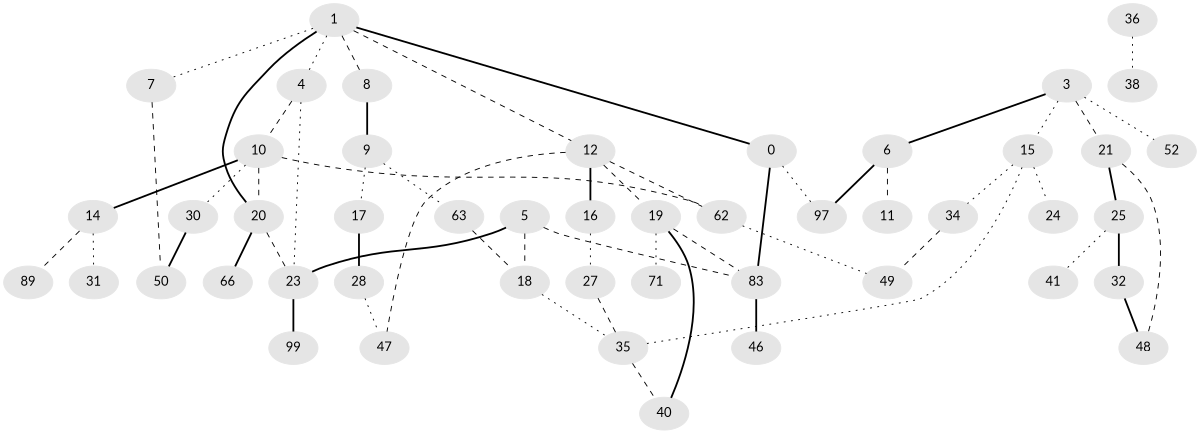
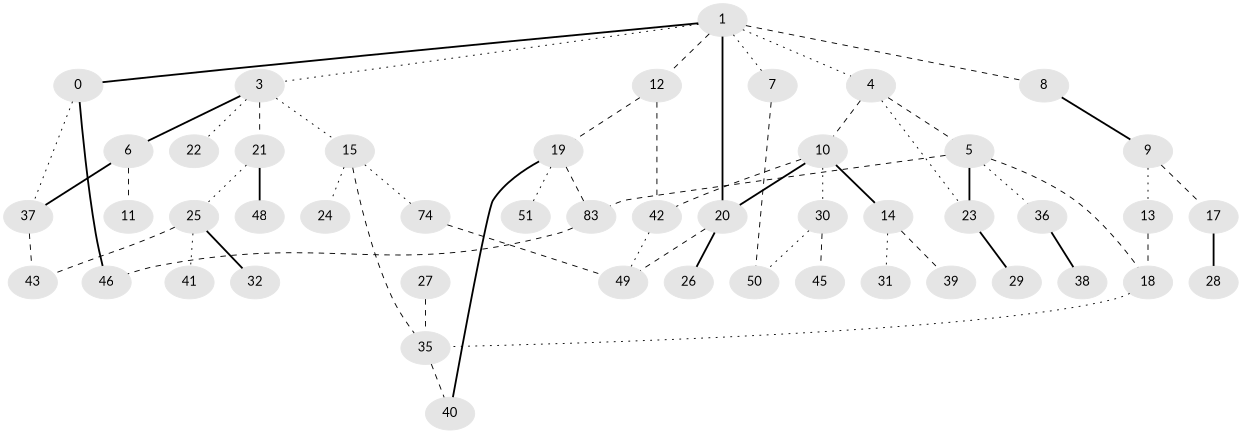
edge "1" -- "3": added
edge "36" -- "38": style dotted -> bold
edge "4" -- "5": added
node "52": label "52" -> "22"
edge "10" -- "20": style dashed -> bold
edge "9" -- "17": style dotted -> dashed
edge "5" -- "36": added
edge "21" -- "25": style bold -> dotted
node "63": label "63" -> "13"
node "16": removed
node "62": label "62" -> "42"
edge "0" -- "83": now "0" -- "46"
node "97": label "97" -> "37"
node "34": label "34" -> "74"
edge "21" -- "48": style dashed -> bold
edge "30" -- "50": style bold -> dotted
edge "20" -- "23": now "20" -- "49"
node "89": label "89" -> "39"
node "43": added
node "66": label "66" -> "26"
node "71": label "71" -> "51"
node "45": added
edge "15" -- "35": style dotted -> dashed
edge "83" -- "46": style bold -> dashed
edge "32" -- "48": removed
node "99": label "99" -> "29"
node "47": removed
